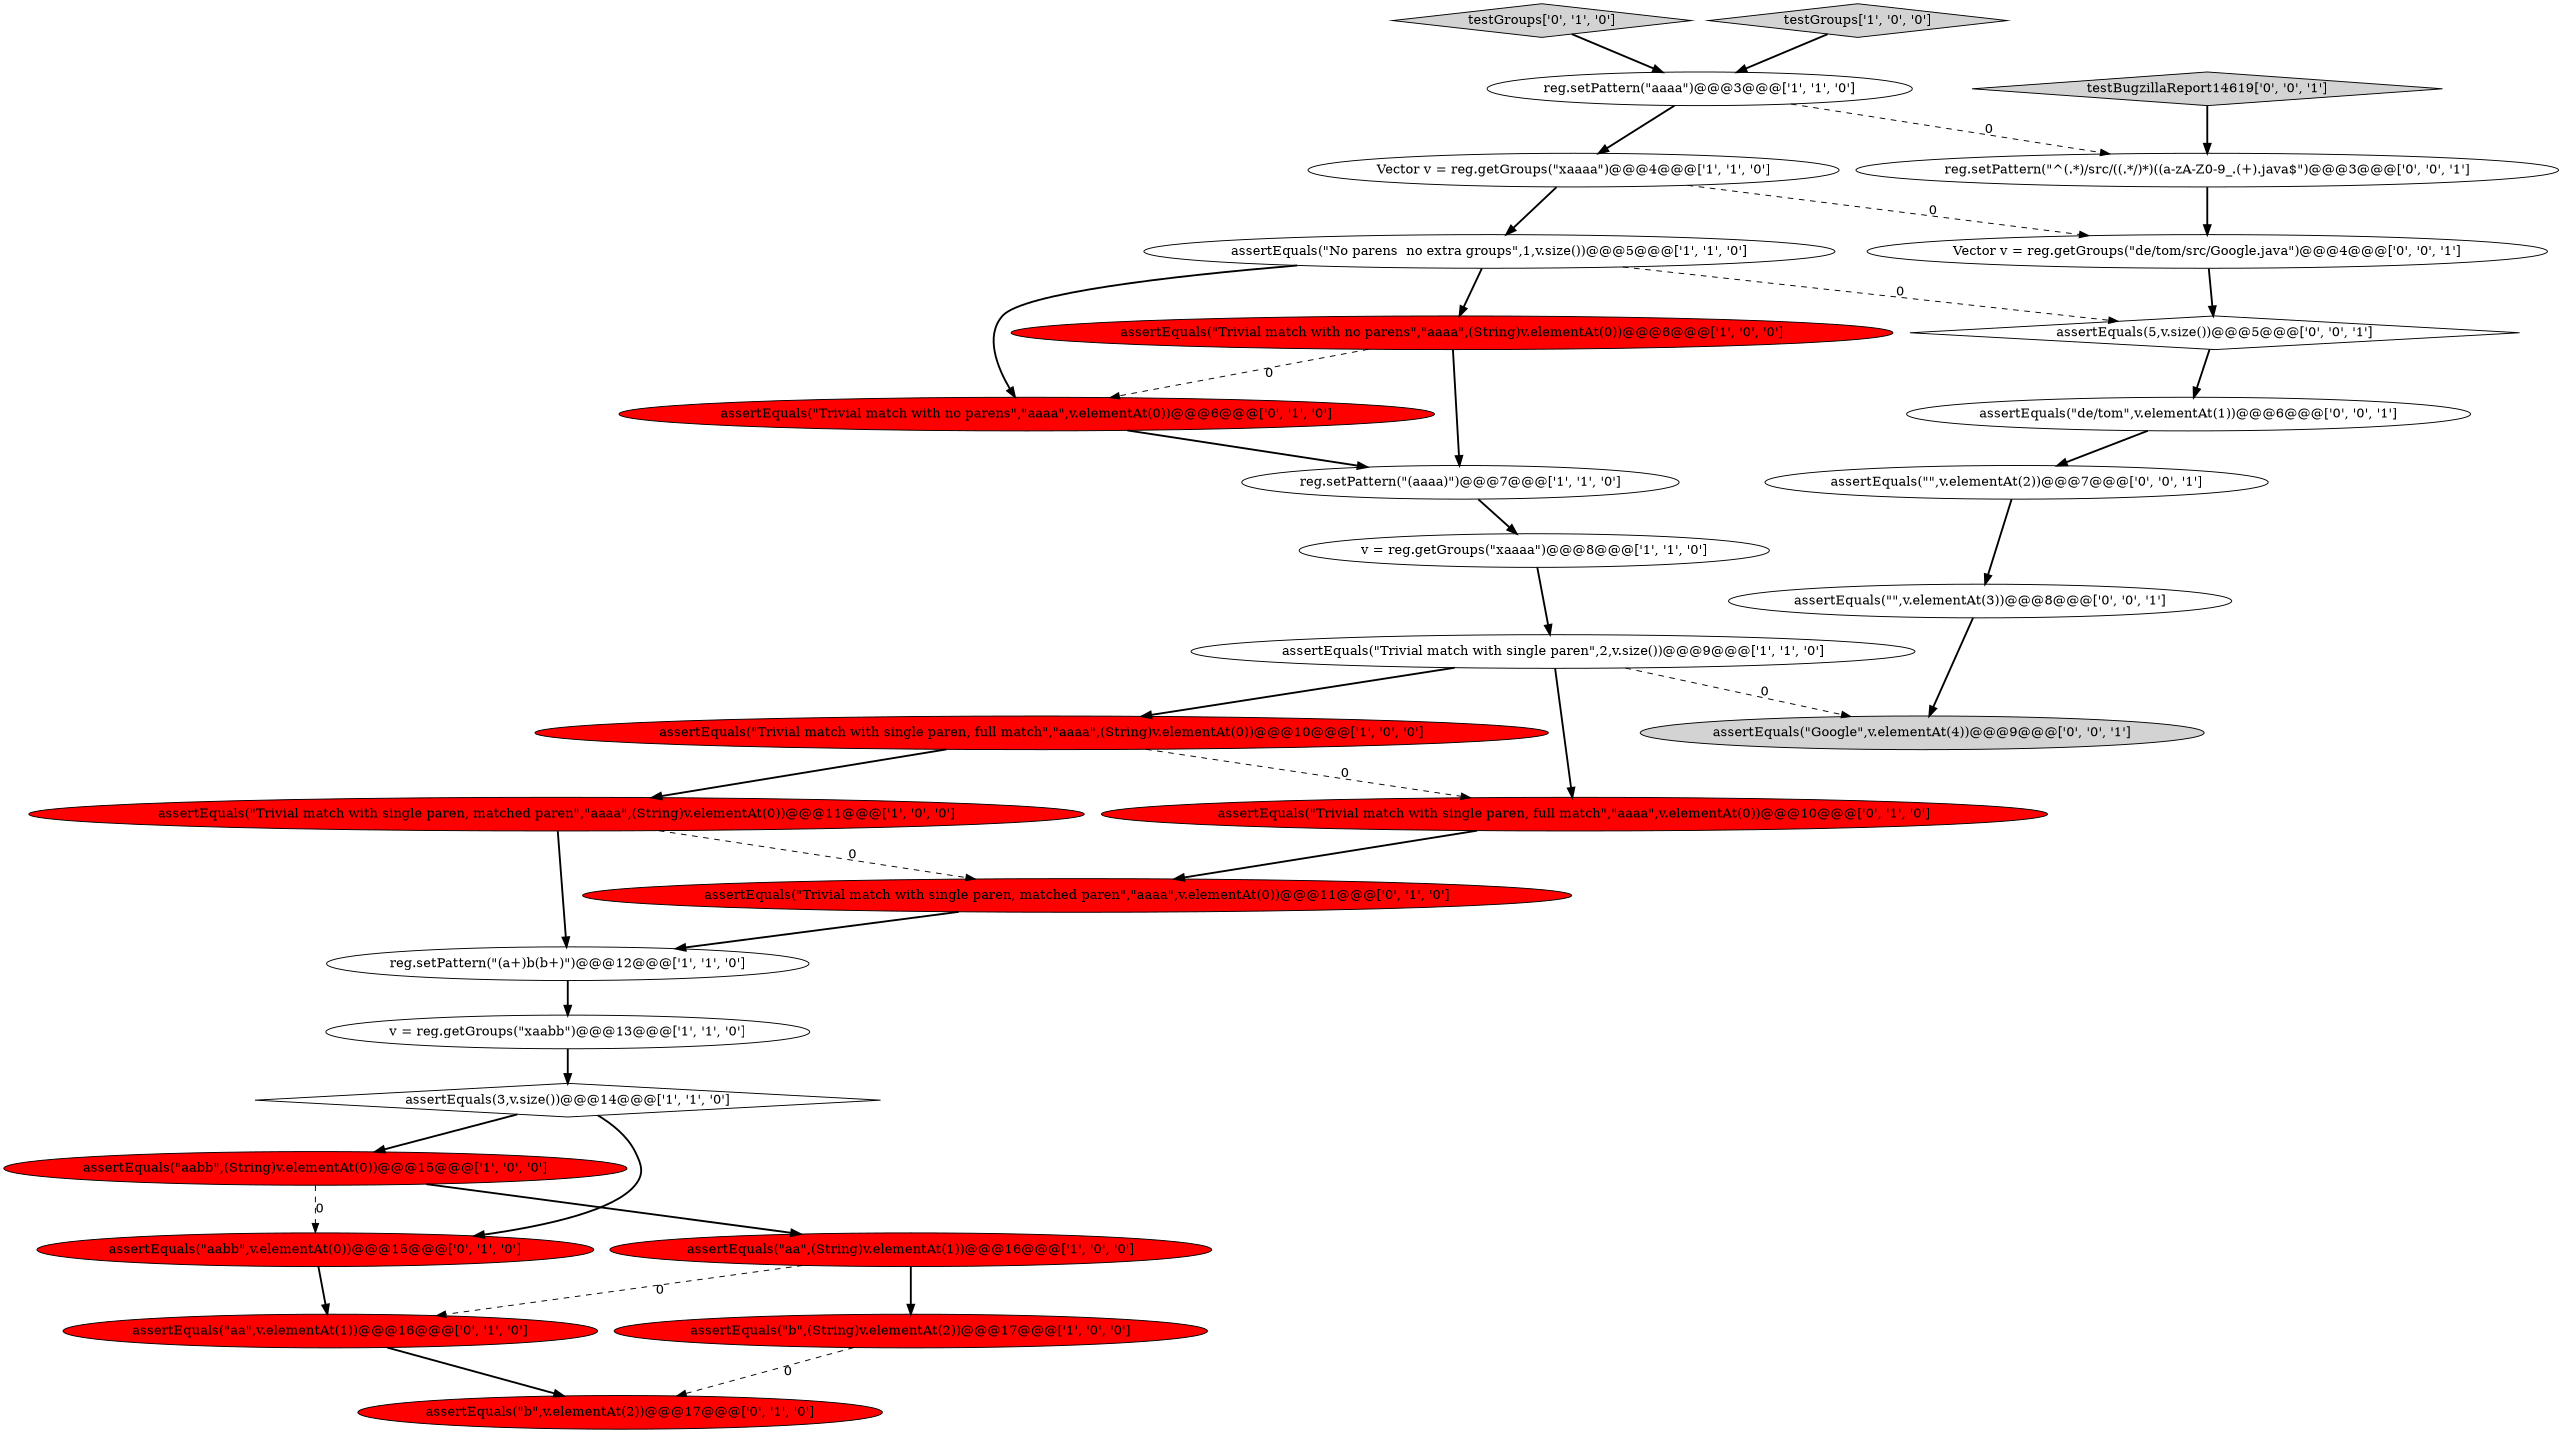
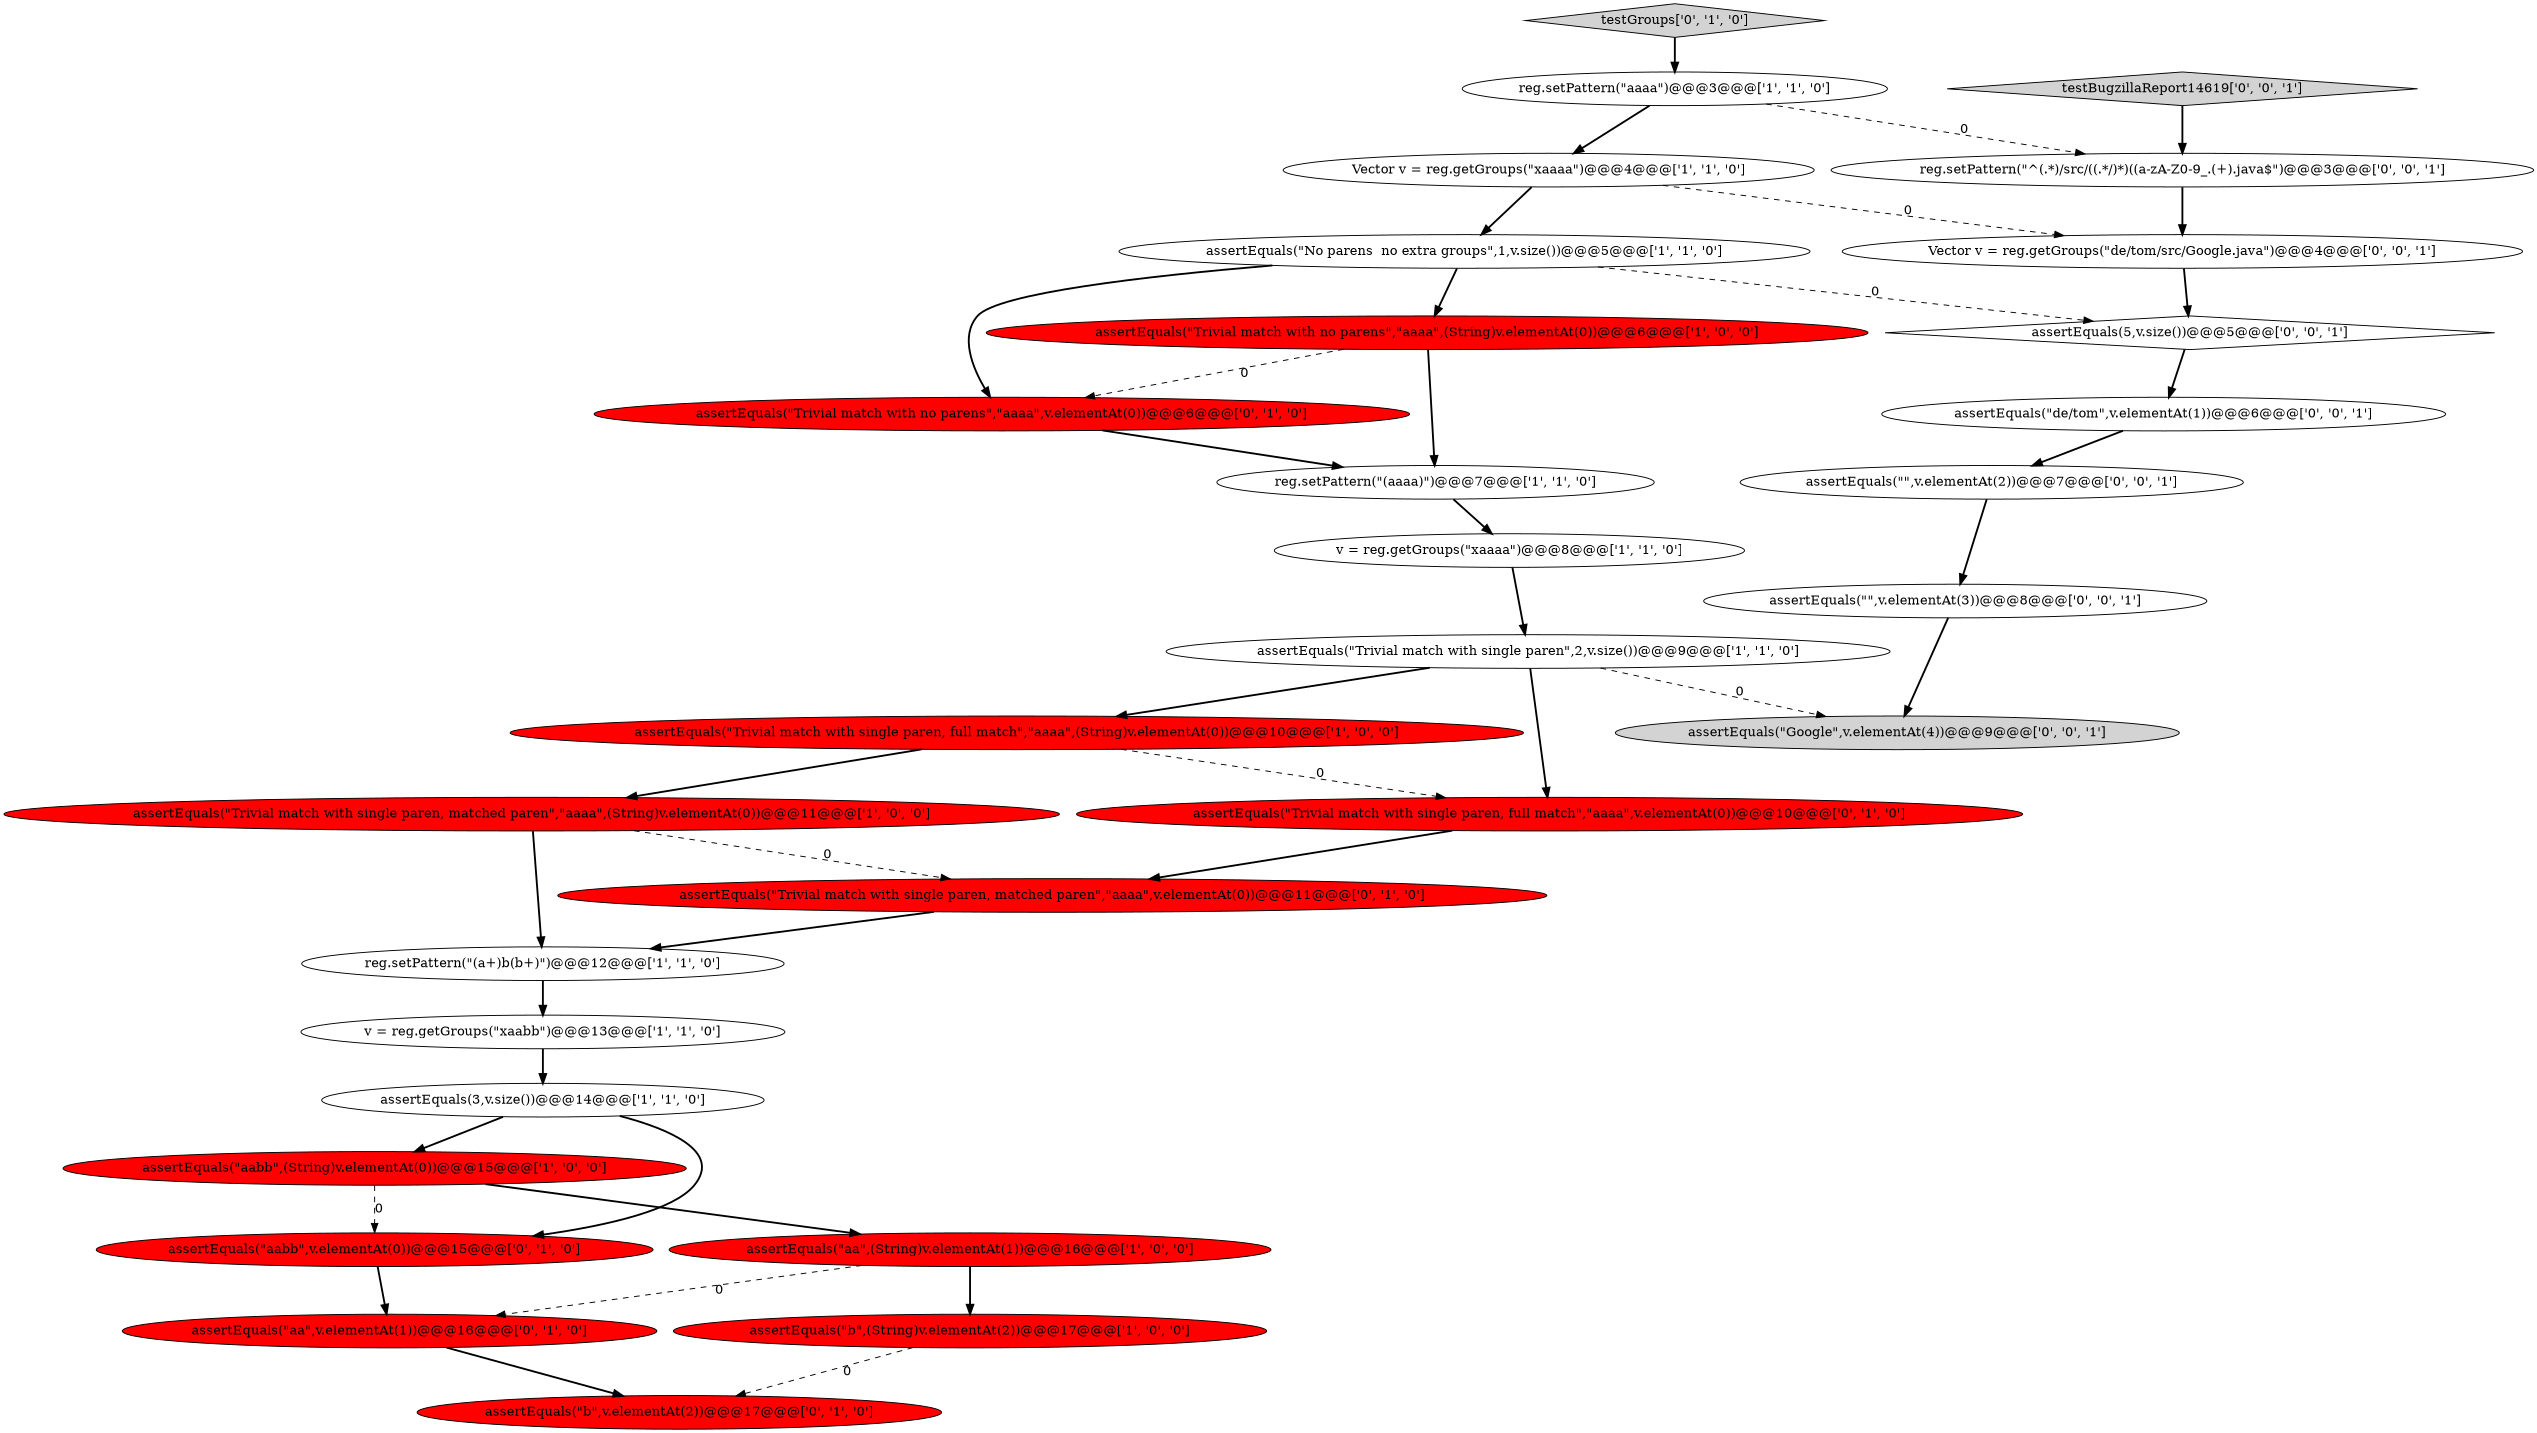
node "testGroups['1', '0', '0']": removed
node "assertEquals(3,v.size())@@@14@@@['1', '1', '0']": shape diamond -> ellipse
